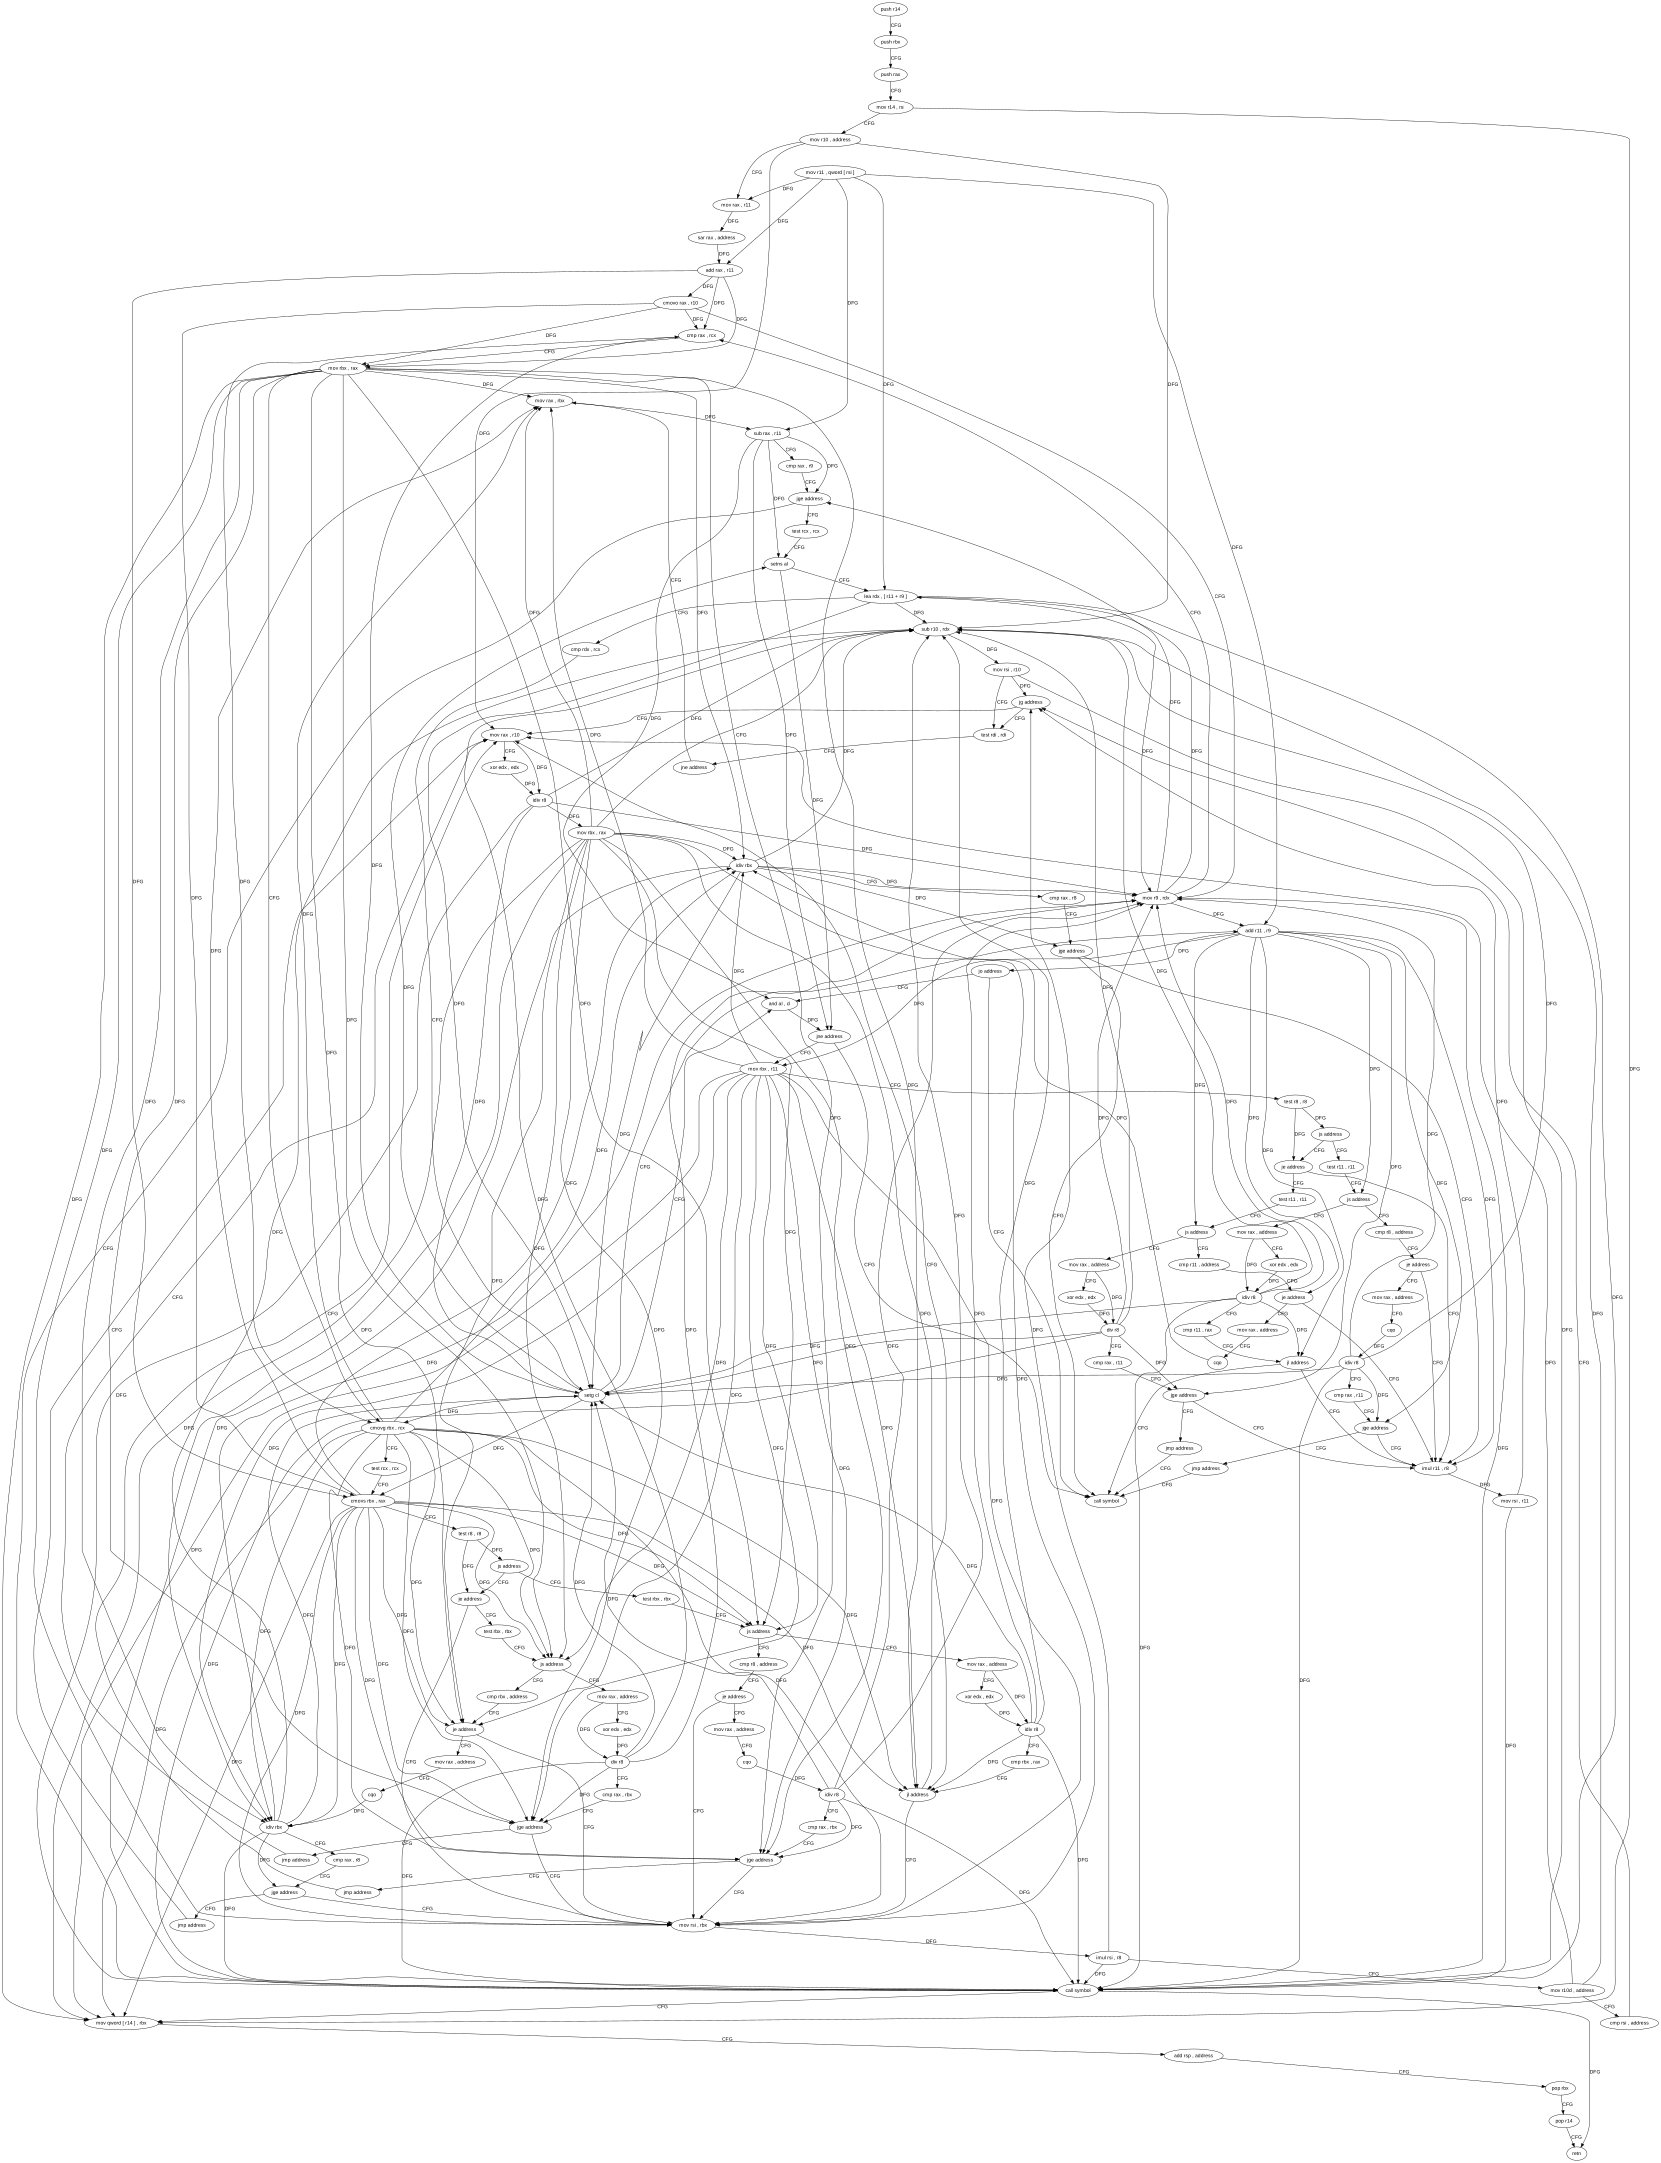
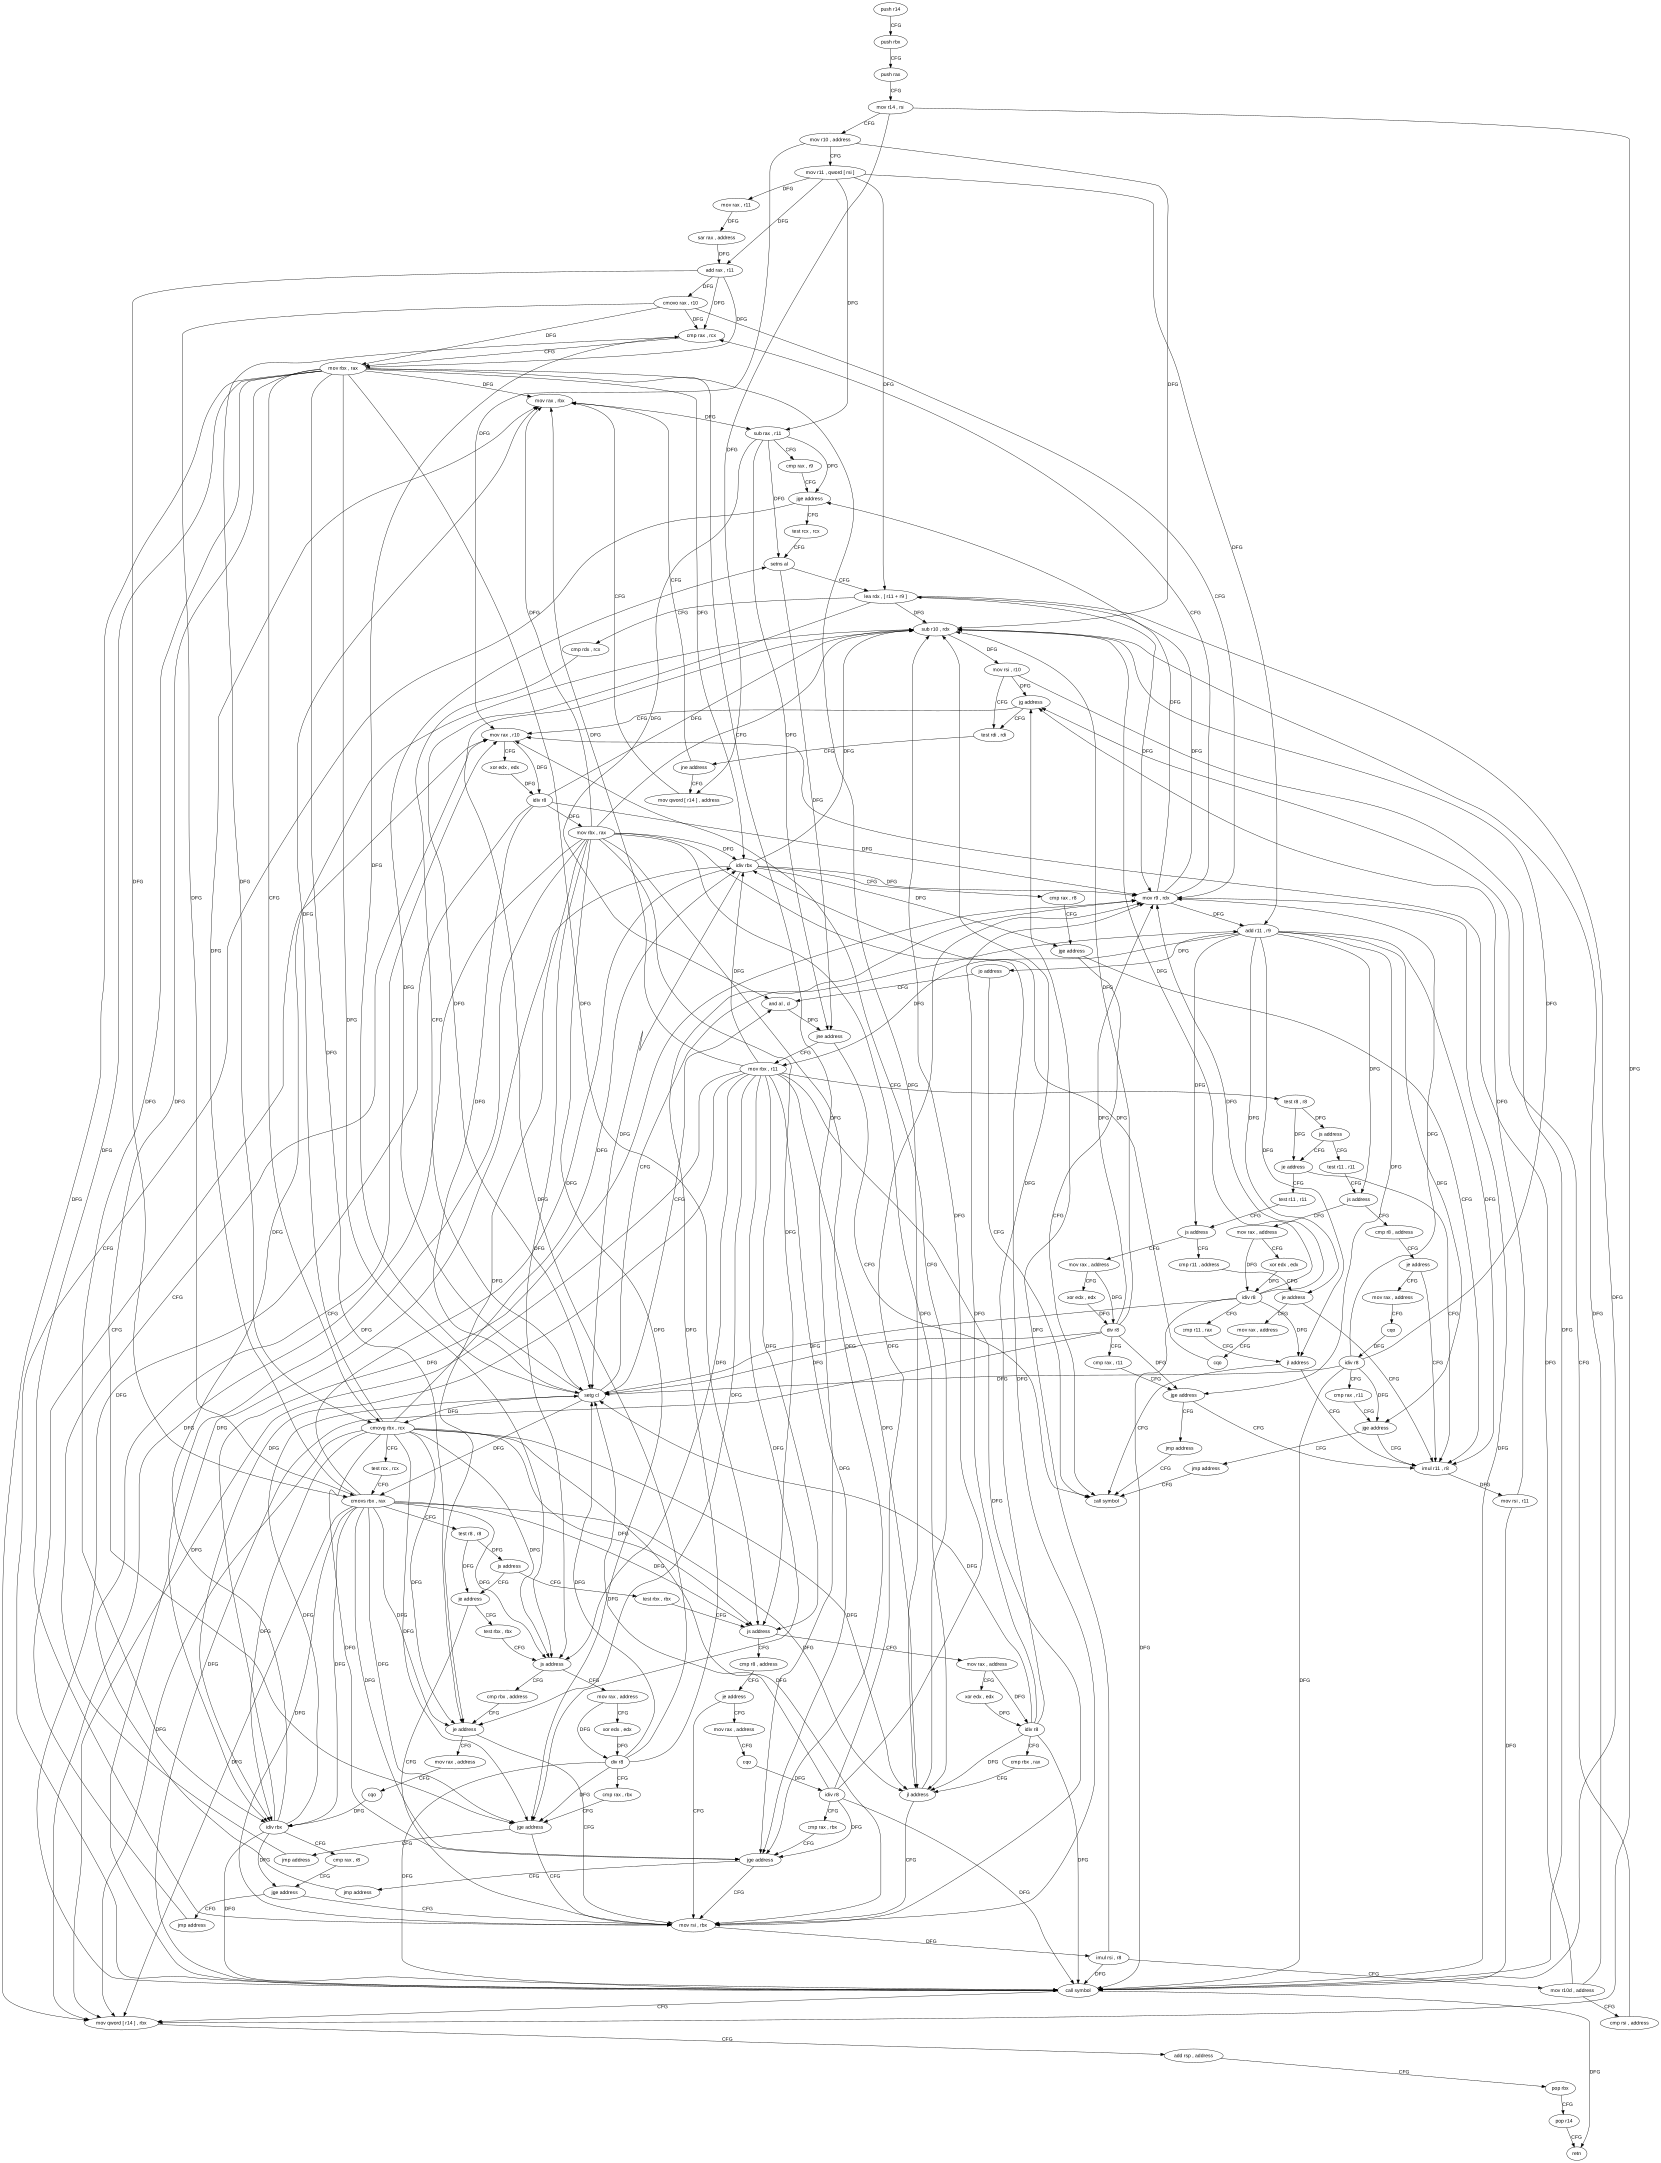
edge "mov r10 , address" -> "mov rax , r11": now "mov r10 , address" -> "mov r11 , qword [ rsi ]"
node "mov qword [ r14 ] , address": added
